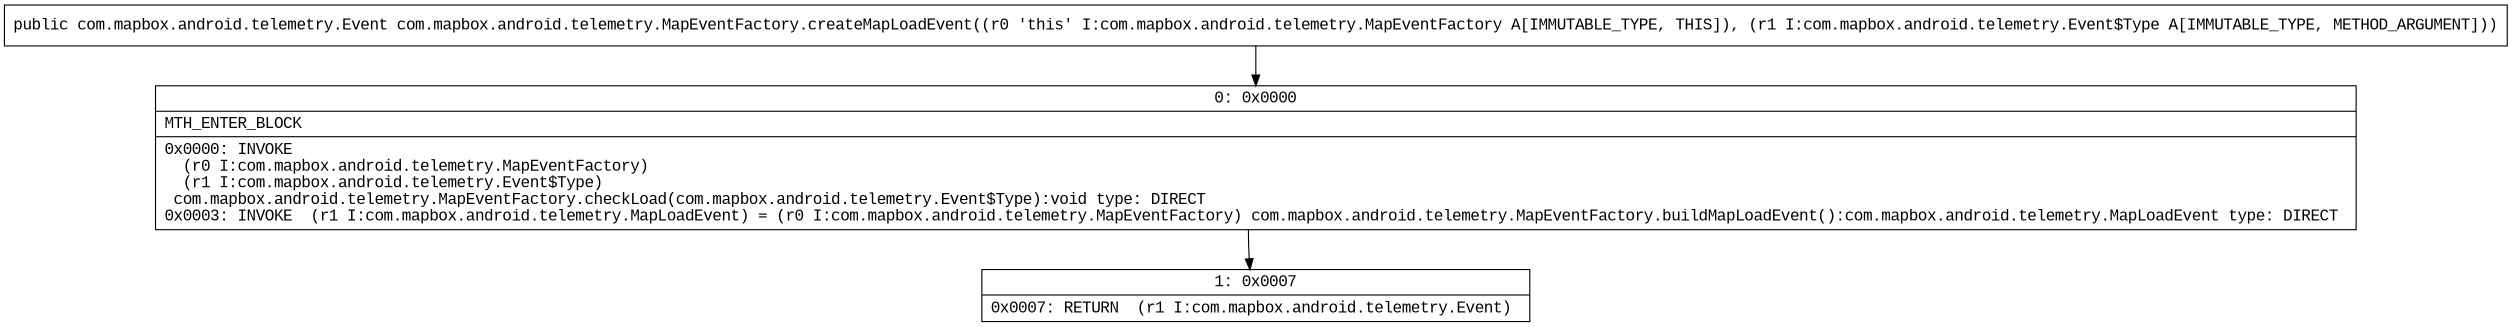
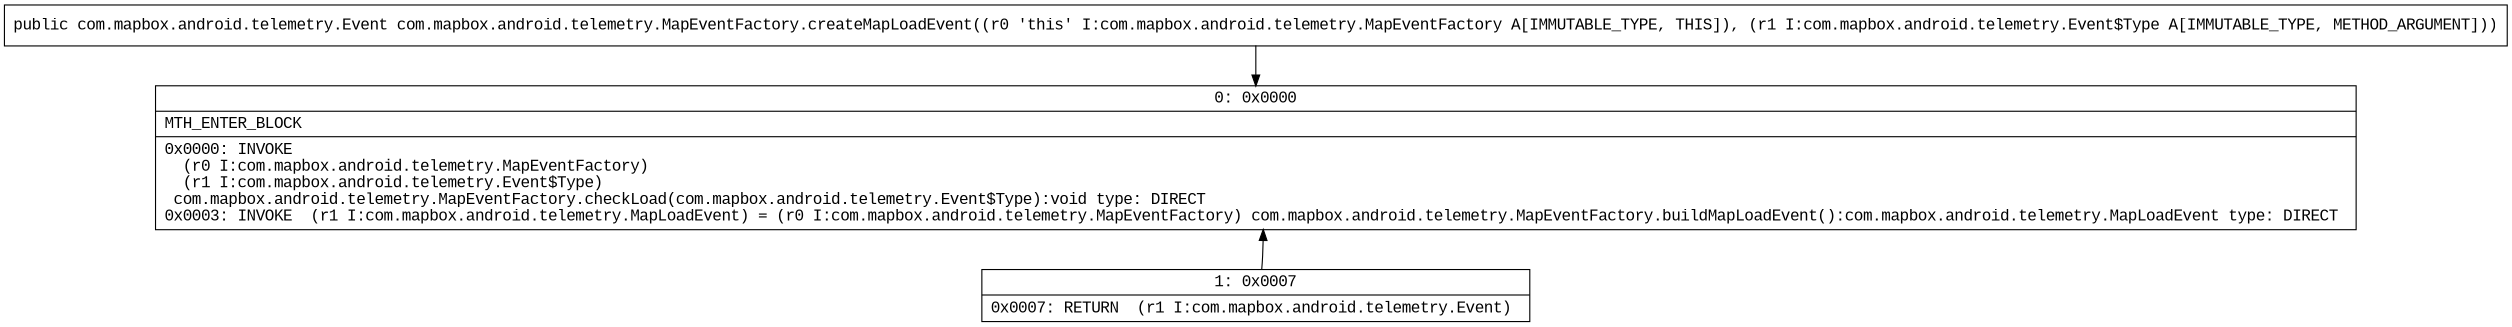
edge "0: 0x0000" -> "1: 0x0007": reversed
